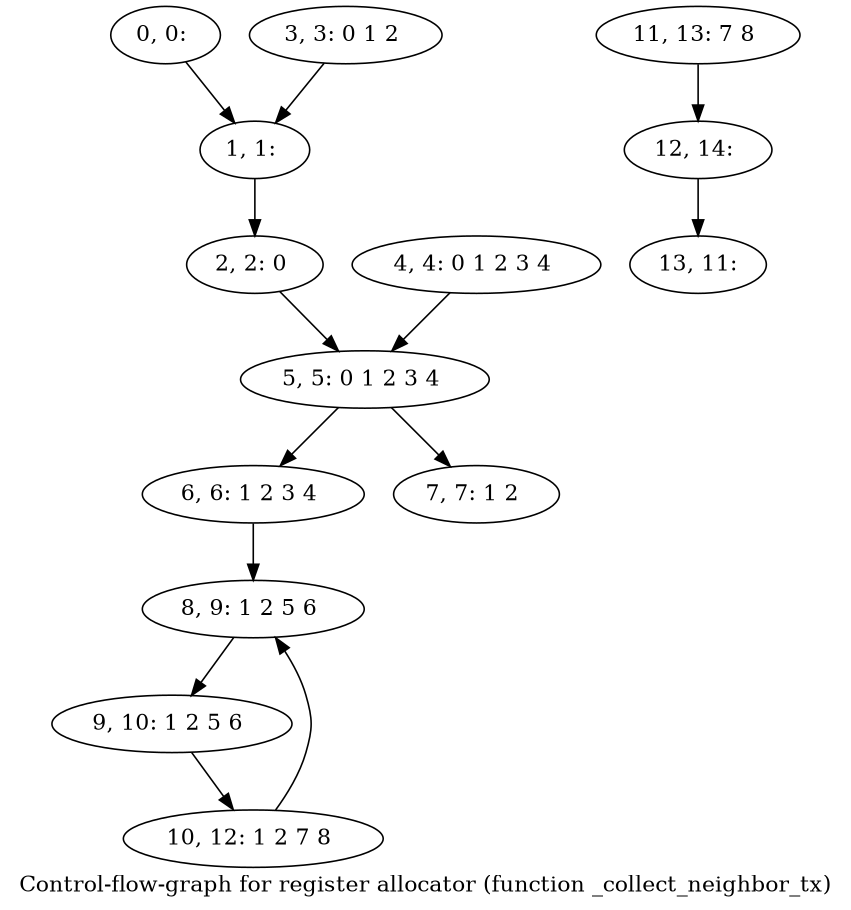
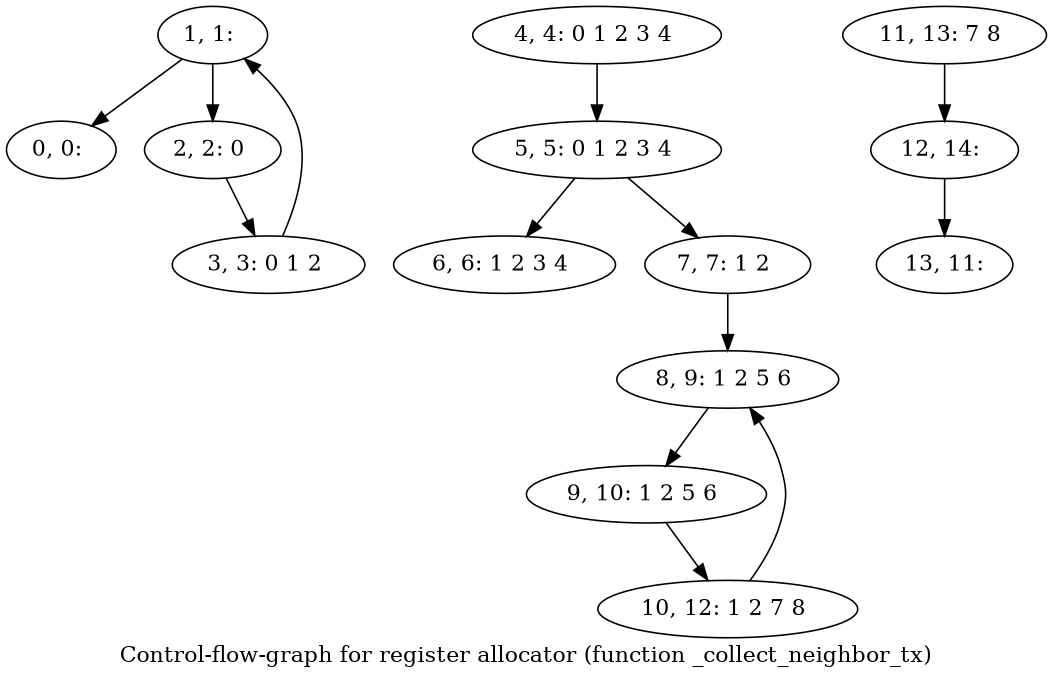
edge "0, 0:" -> "1, 1:": reversed
edge "2, 2: 0" -> "5, 5: 0 1 2 3 4": now "2, 2: 0" -> "3, 3: 0 1 2"
edge "6, 6: 1 2 3 4" -> "8, 9: 1 2 5 6": now "7, 7: 1 2" -> "8, 9: 1 2 5 6"
